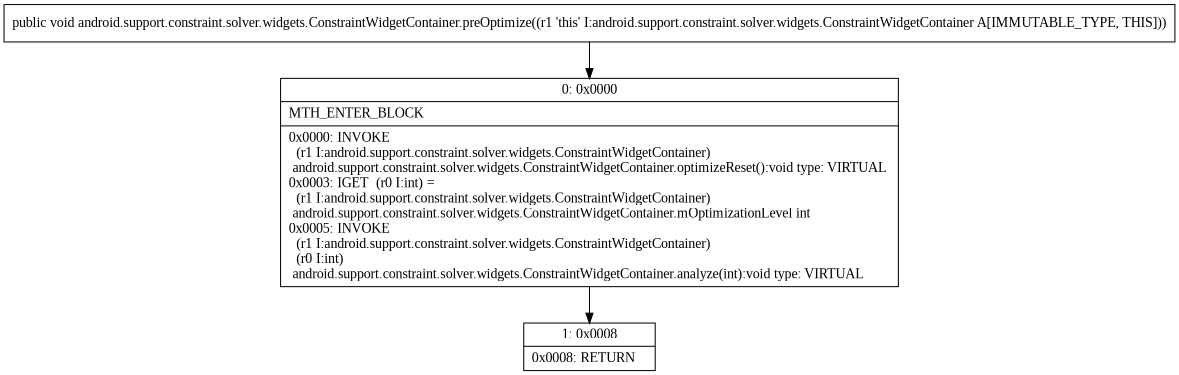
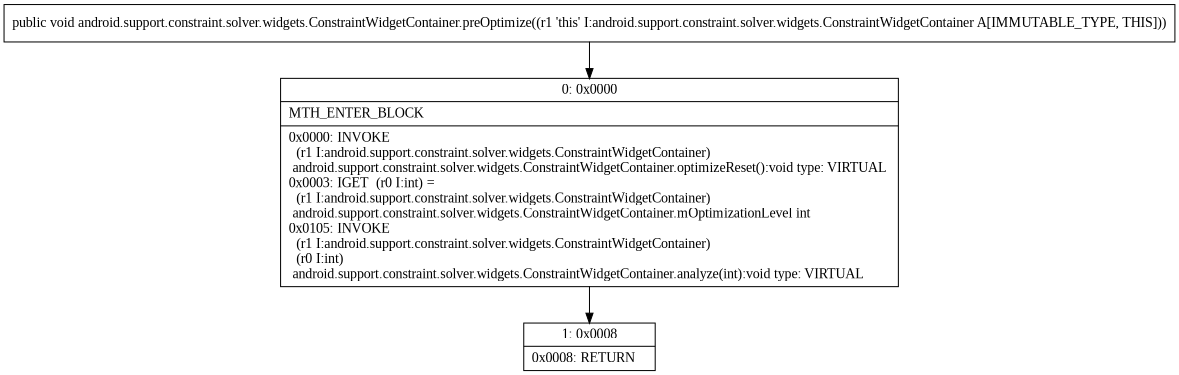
node "0: 0x0000": text "0x0005: INVOKE" -> "0x0105: INVOKE"
